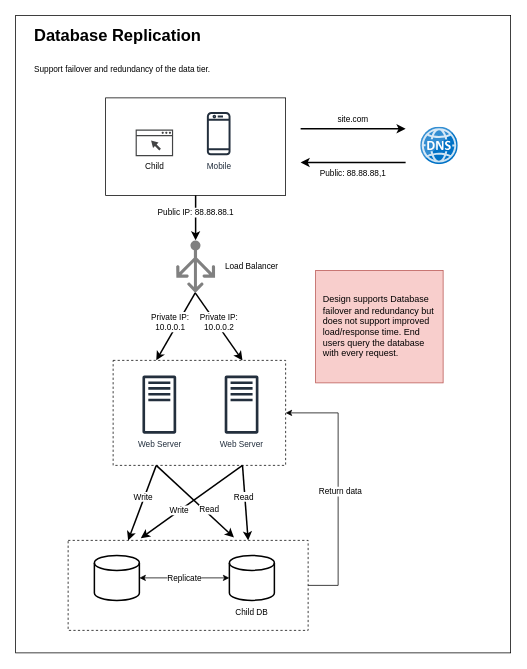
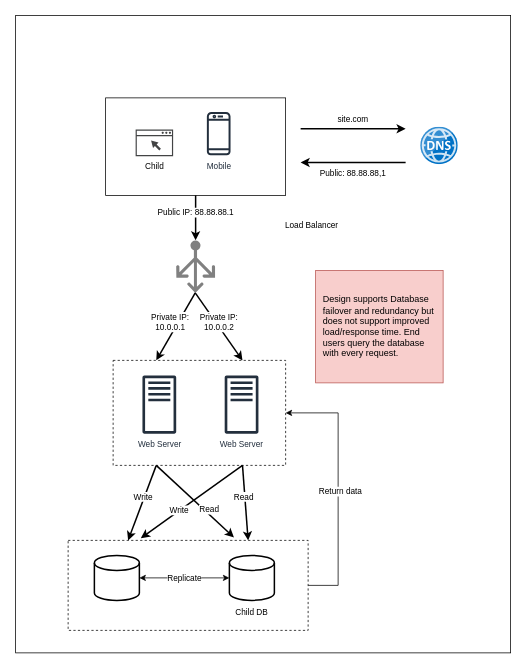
node "Database ReplicationSupport failover and redundancy of the data tier.": removed
node "Load Balancer": moved (252, 267) -> (312, 225)
